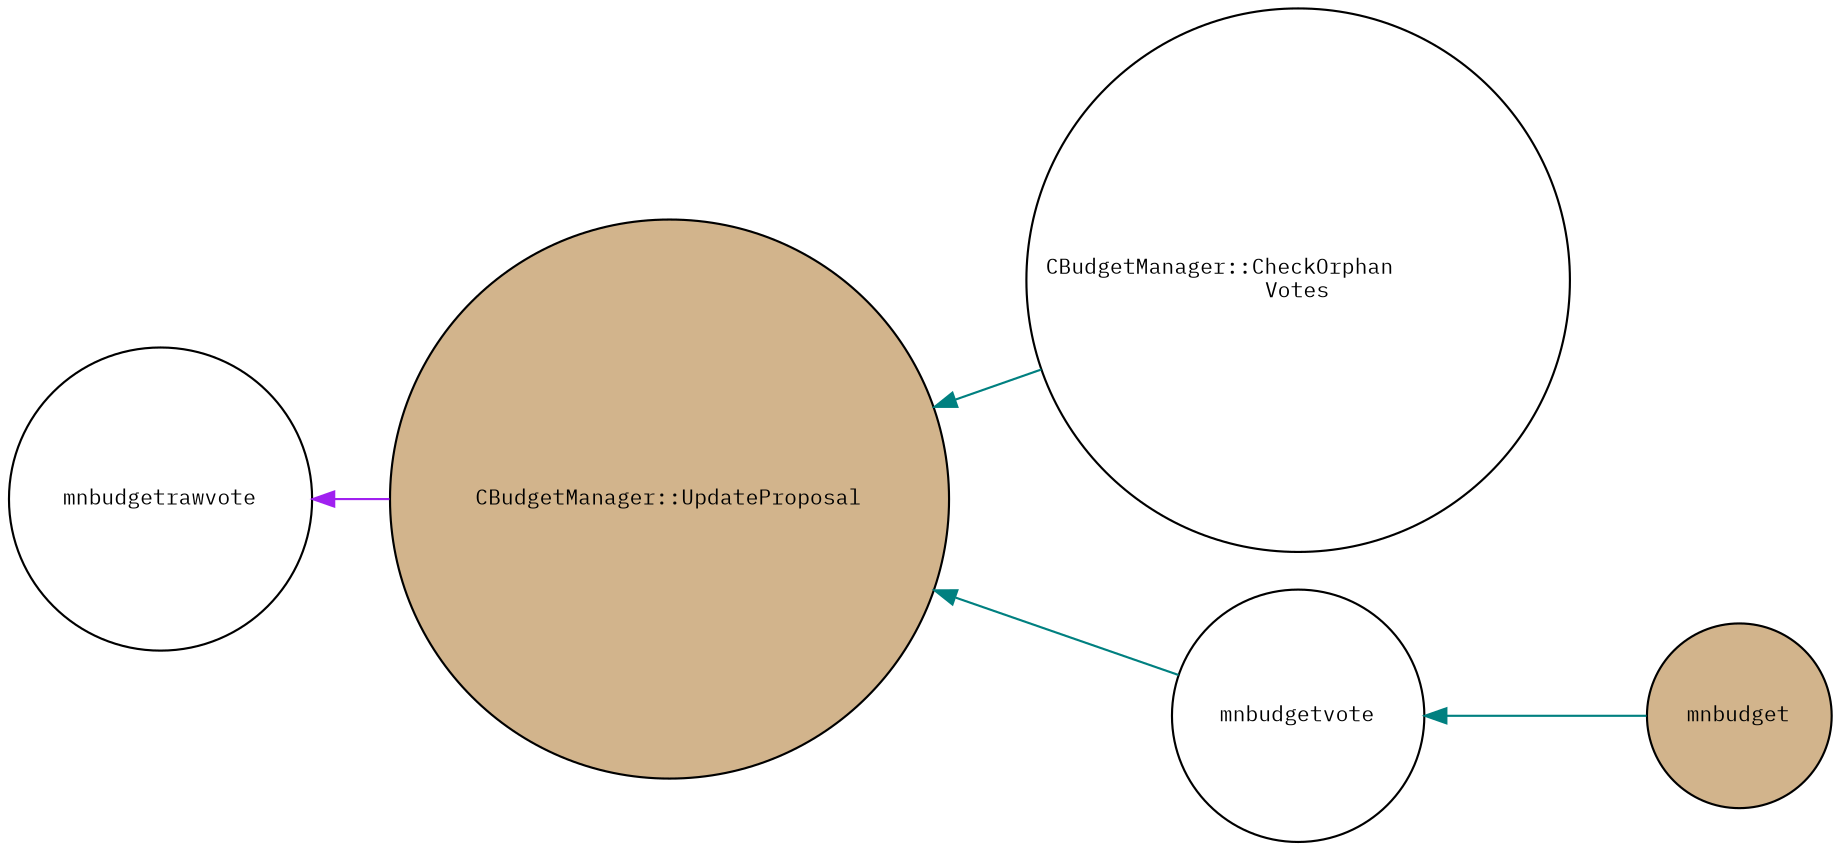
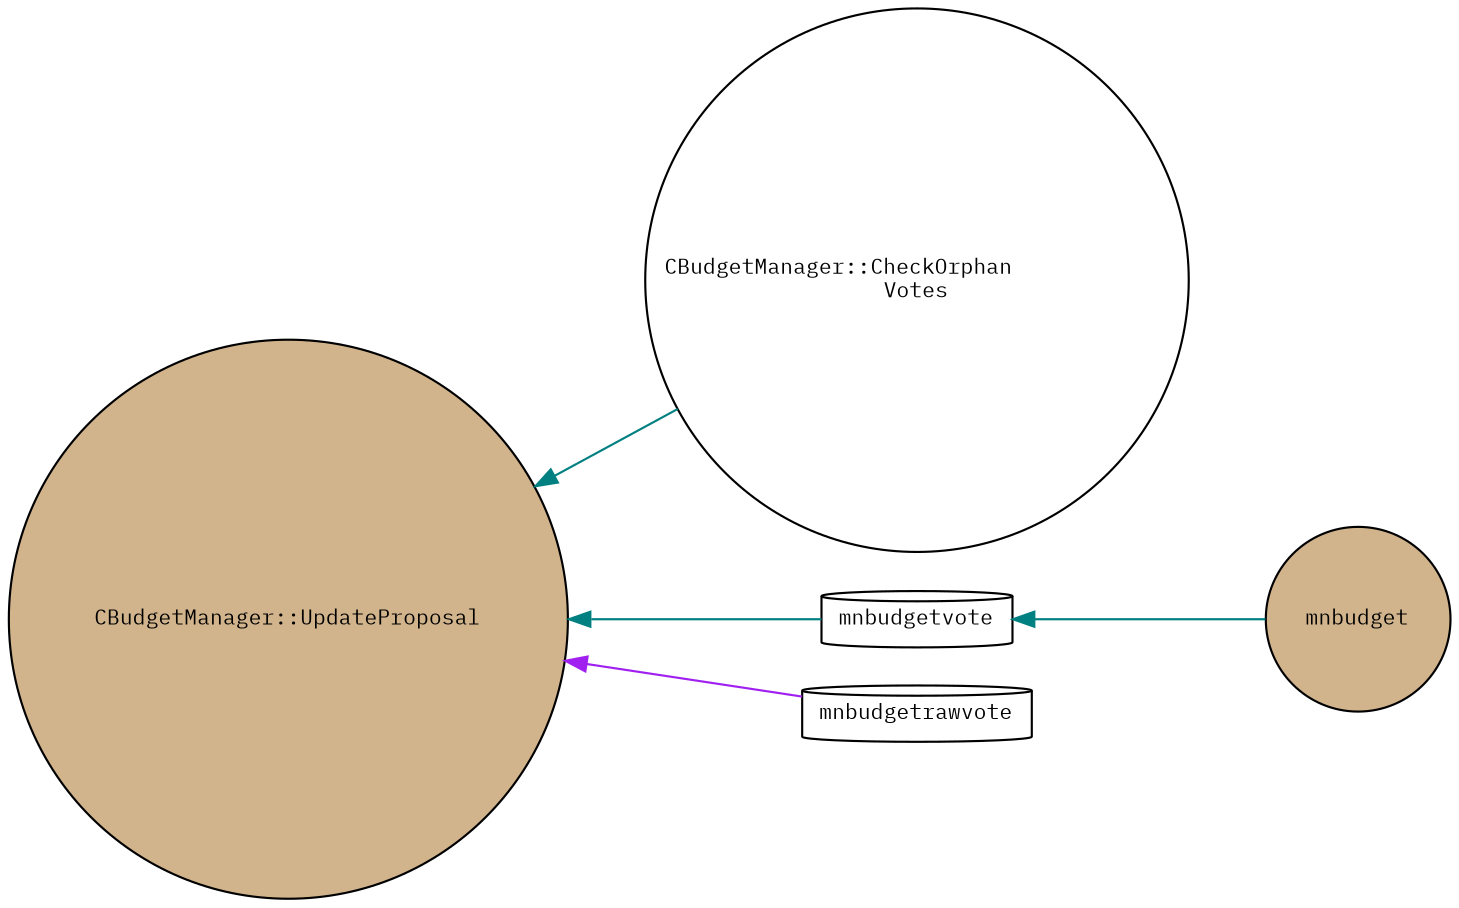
node "mnbudgetrawvote": shape circle -> cylinder
edge "CBudgetManager::UpdateProposal" -> "mnbudgetrawvote": reversed
node "mnbudgetvote": shape circle -> cylinder
